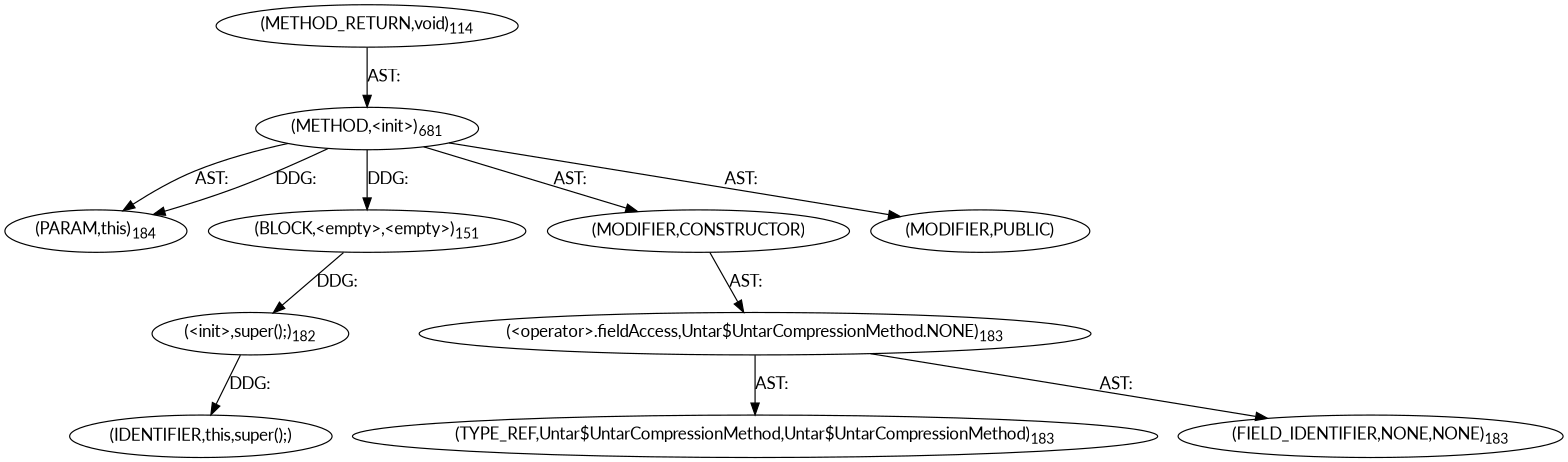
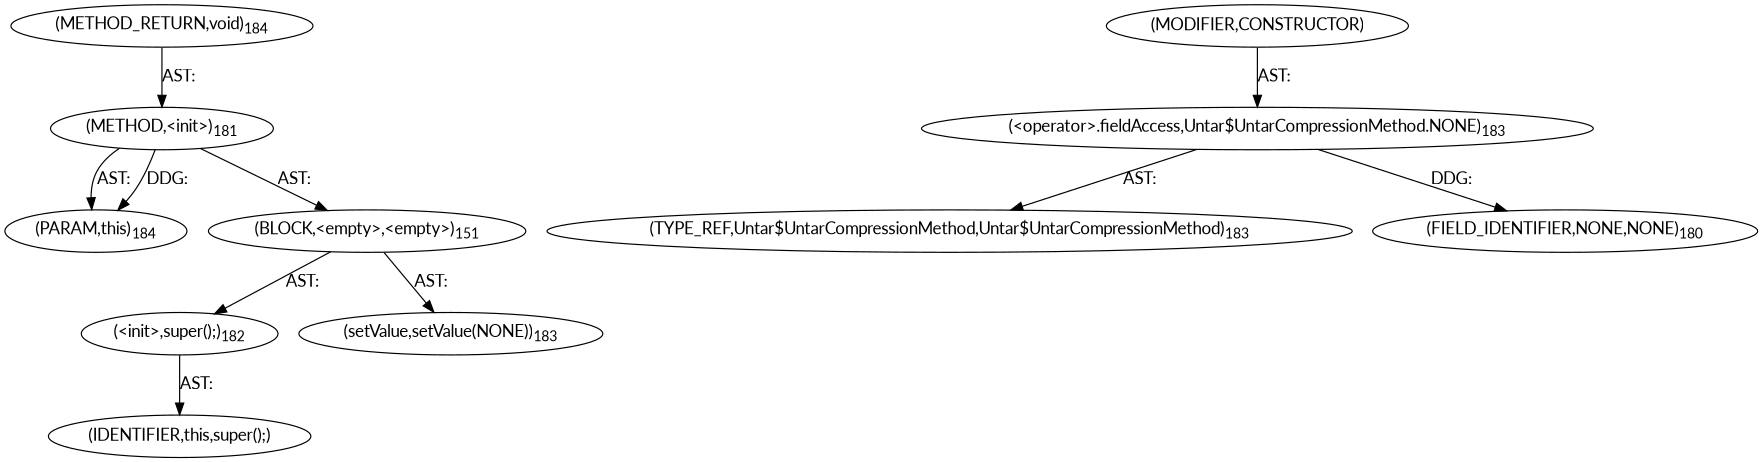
node "(METHOD_RETURN,void)": text "114" -> "184"
node "(METHOD,<init>)": text "681" -> "181"
edge "(METHOD,<init>)" -> "(MODIFIER,CONSTRUCTOR)": removed, label "AST:"
edge "(METHOD,<init>)" -> "(BLOCK,<empty>,<empty>)": label "DDG: " -> "AST: "
node "(MODIFIER,PUBLIC)": removed
edge "(BLOCK,<empty>,<empty>)" -> "(<init>,super();)": label "DDG: " -> "AST: "
node "(setValue,setValue(NONE))": added
edge "(<init>,super();)" -> "(IDENTIFIER,this,super();)": label "DDG: " -> "AST: "
edge "(<operator>.fieldAccess,Untar$UntarCompressionMethod.NONE)" -> "(FIELD_IDENTIFIER,NONE,NONE)": label "AST: " -> "DDG: "
node "(FIELD_IDENTIFIER,NONE,NONE)": text "183" -> "180"
